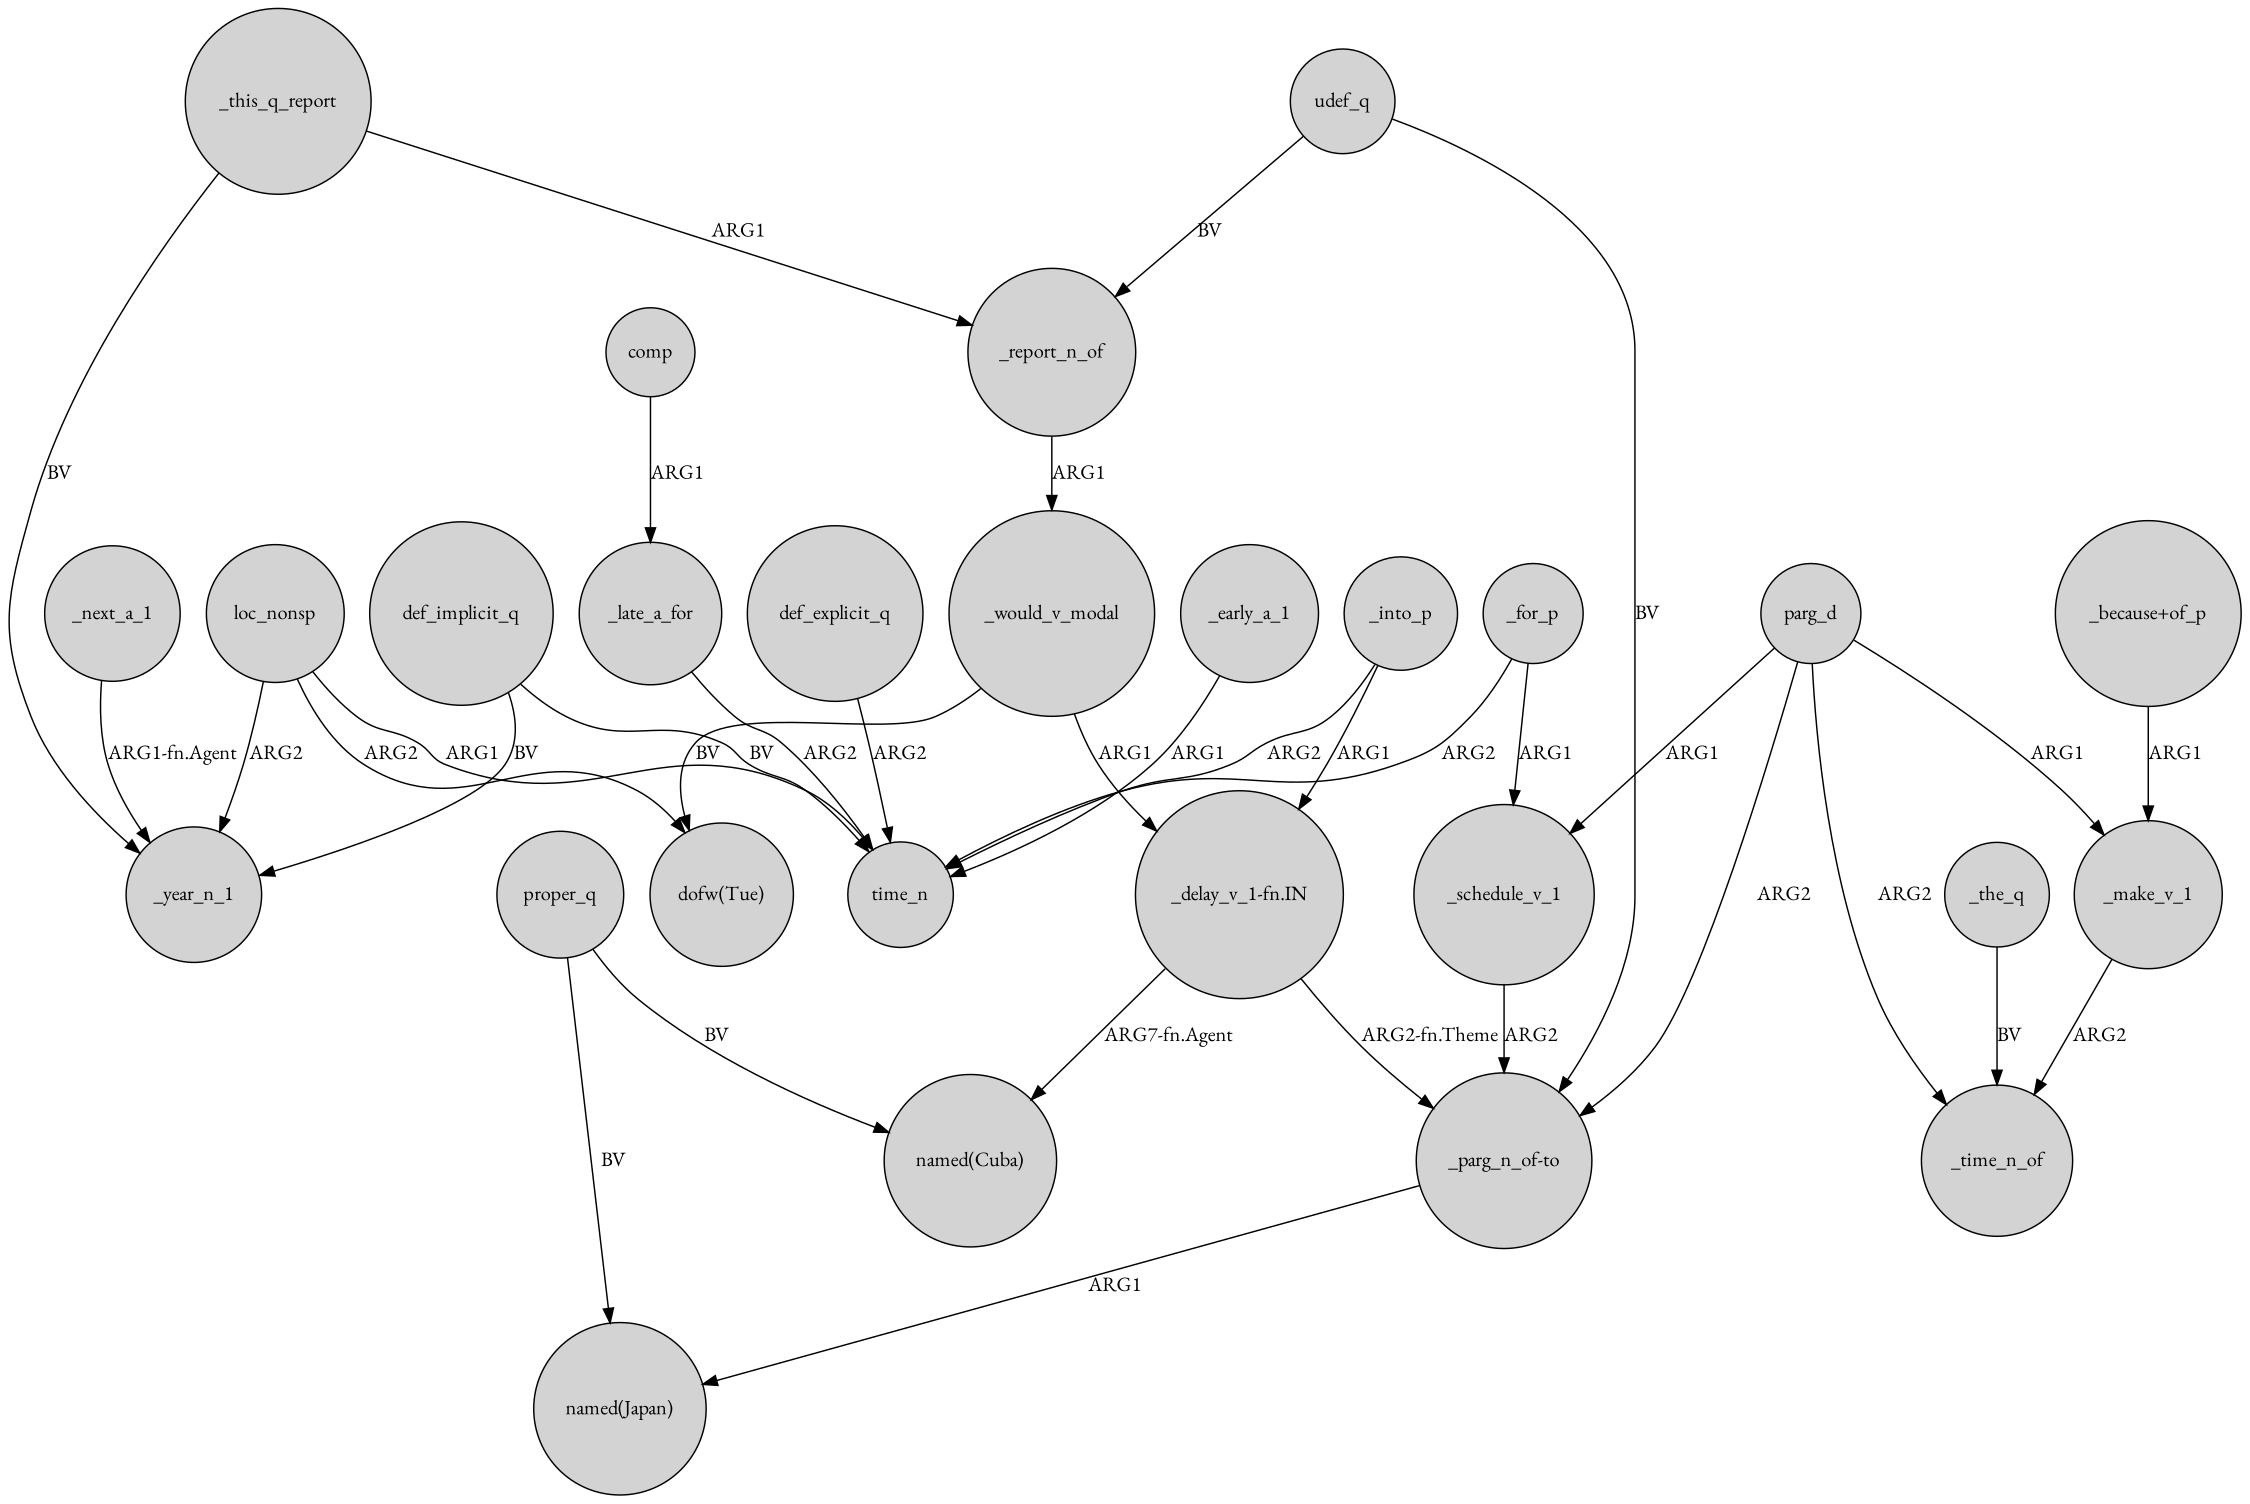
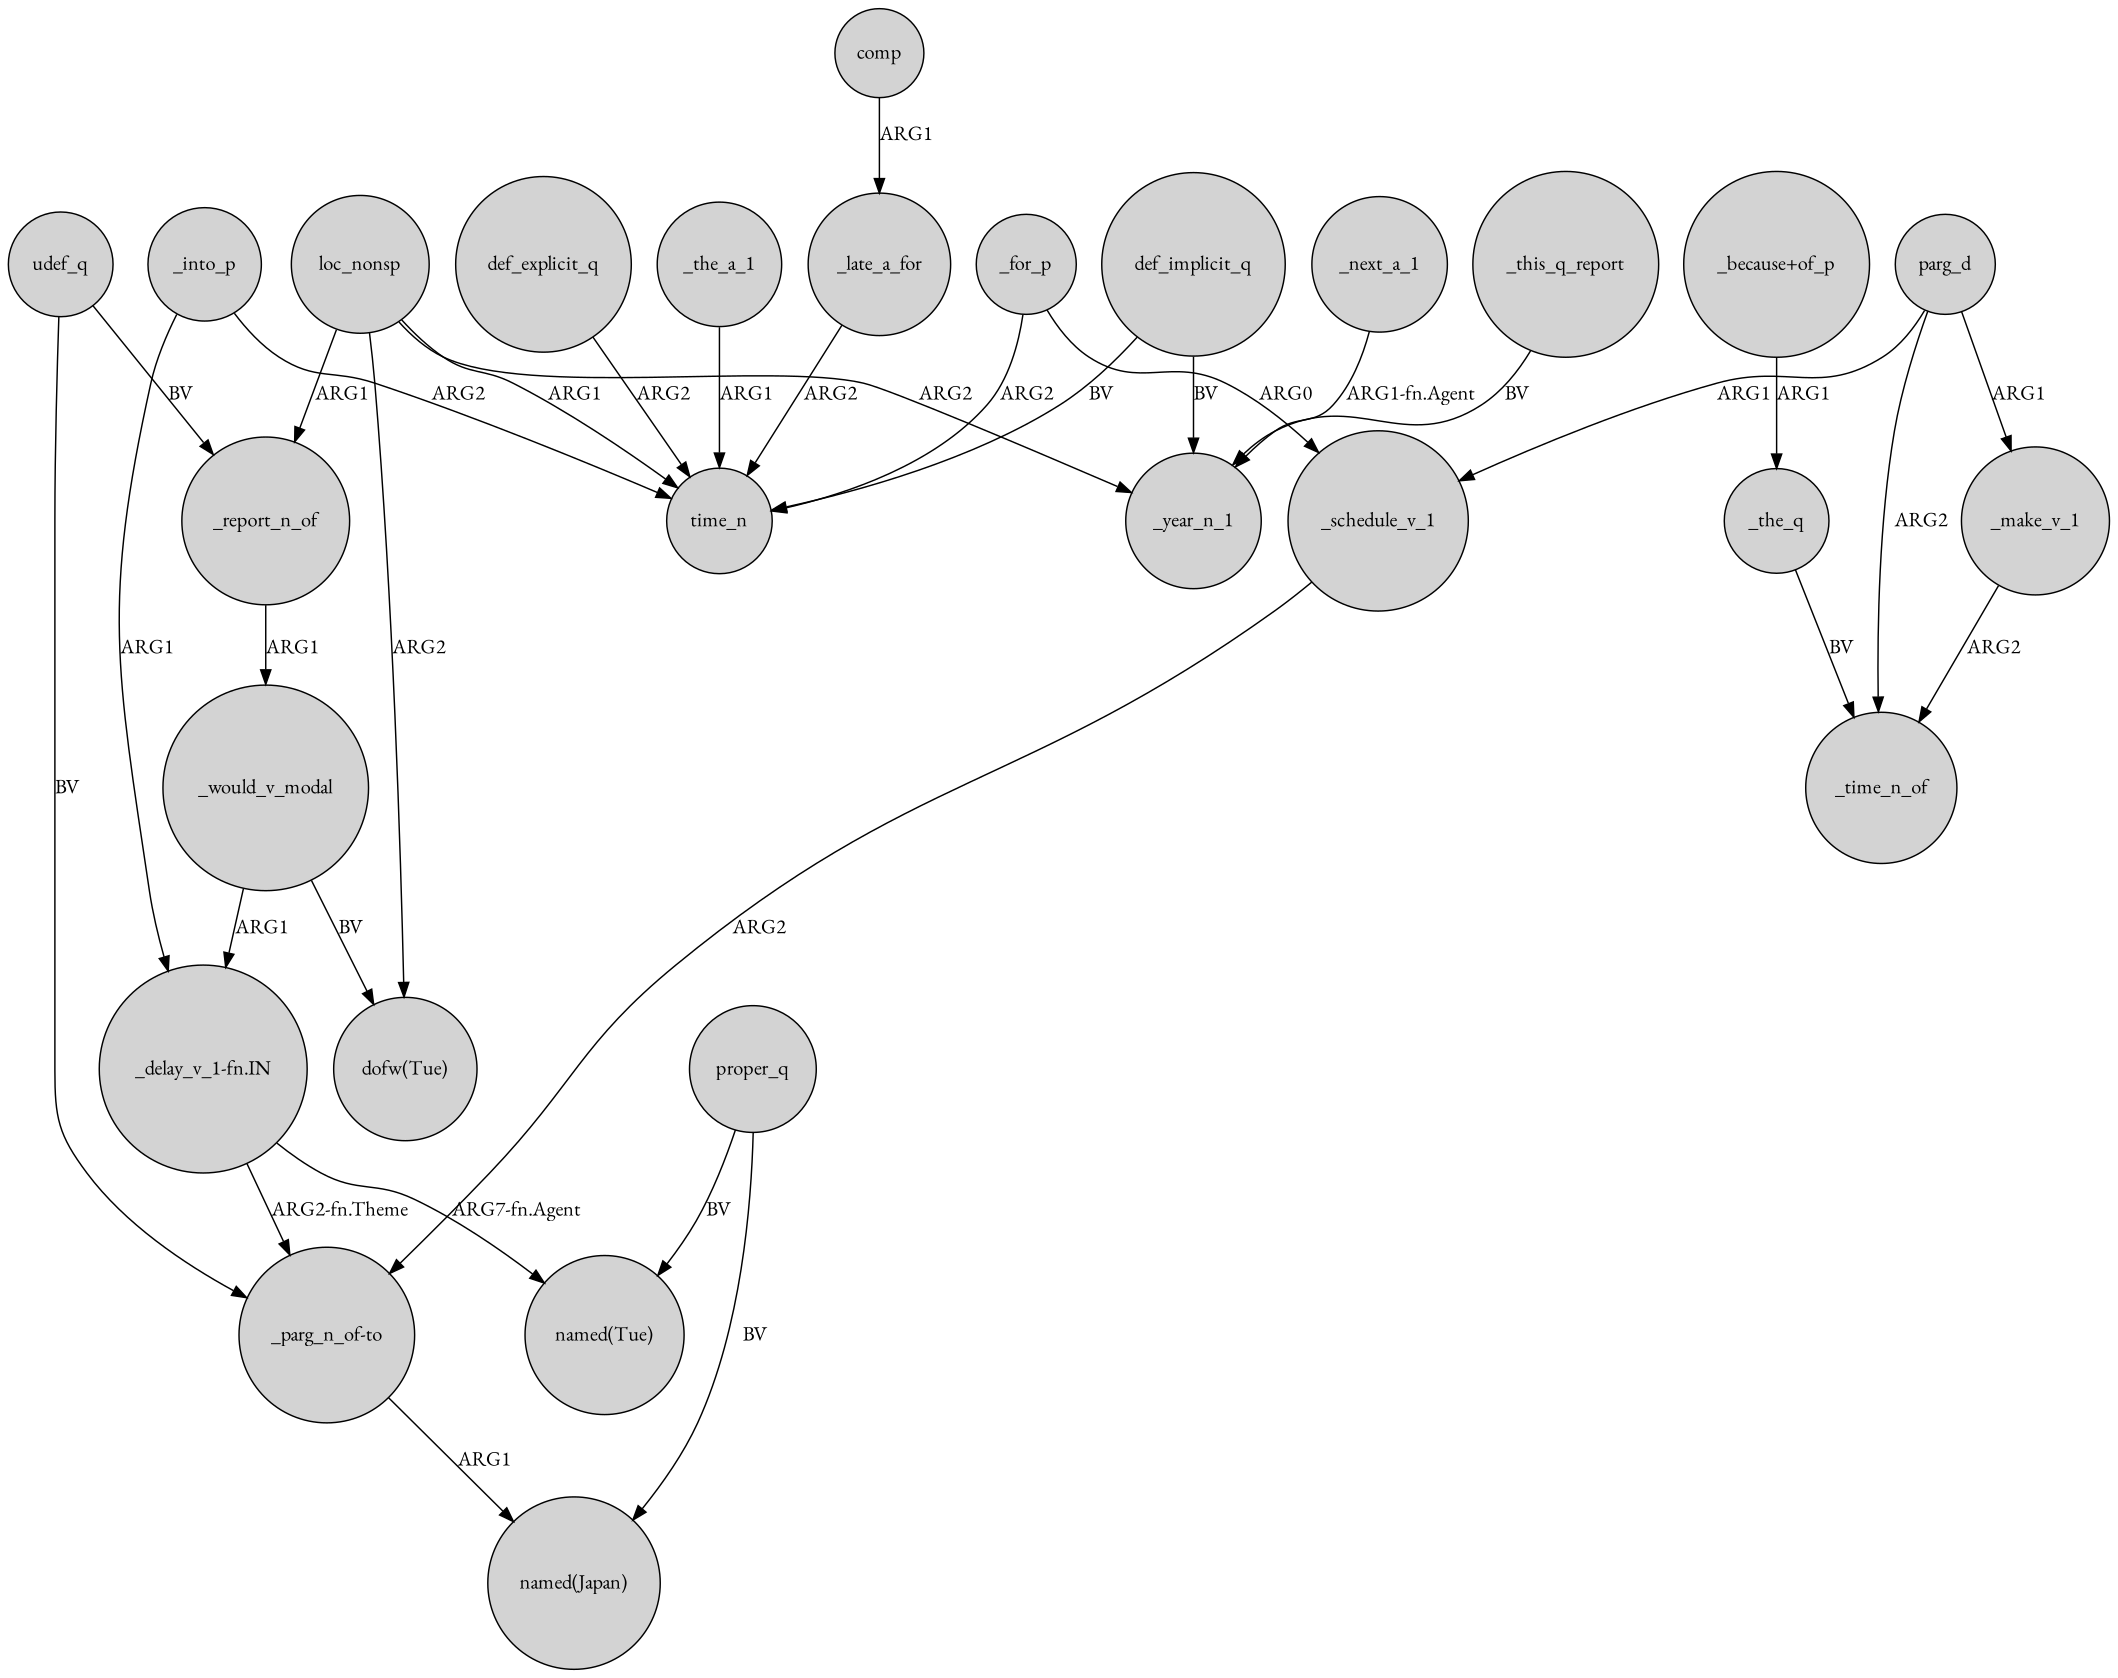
edge "_this_q_report" -> "_report_n_of": now "loc_nonsp" -> "_report_n_of"
node "_early_a_1": label "_early_a_1" -> "_the_a_1"
edge "_for_p" -> "_schedule_v_1": label "ARG1" -> "ARG0"
edge "_because+of_p" -> "_make_v_1": now "_because+of_p" -> "_the_q"
edge "parg_d" -> "_parg_n_of-to": removed, label "ARG2"
node "named(Cuba)": label "named(Cuba)" -> "named(Tue)"
